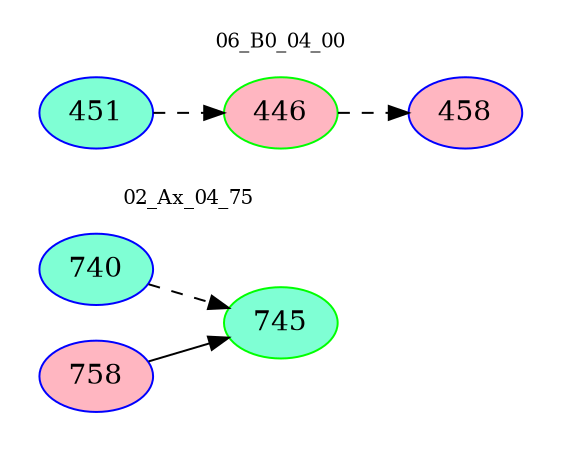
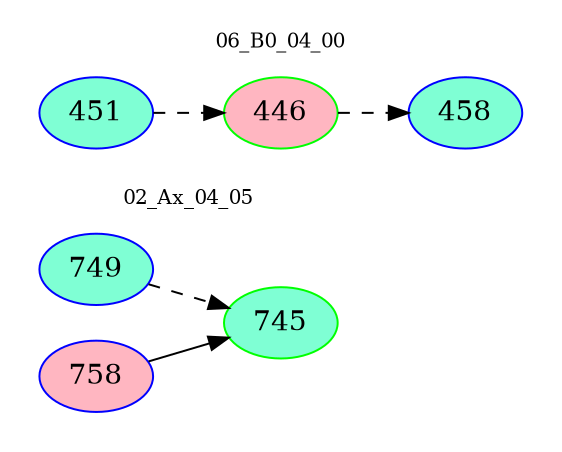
node "458": fillcolor lightpink -> aquamarine
cluster "02_Ax_04_75": label "02_Ax_04_75" -> "02_Ax_04_05"
node "740": label "740" -> "749"
